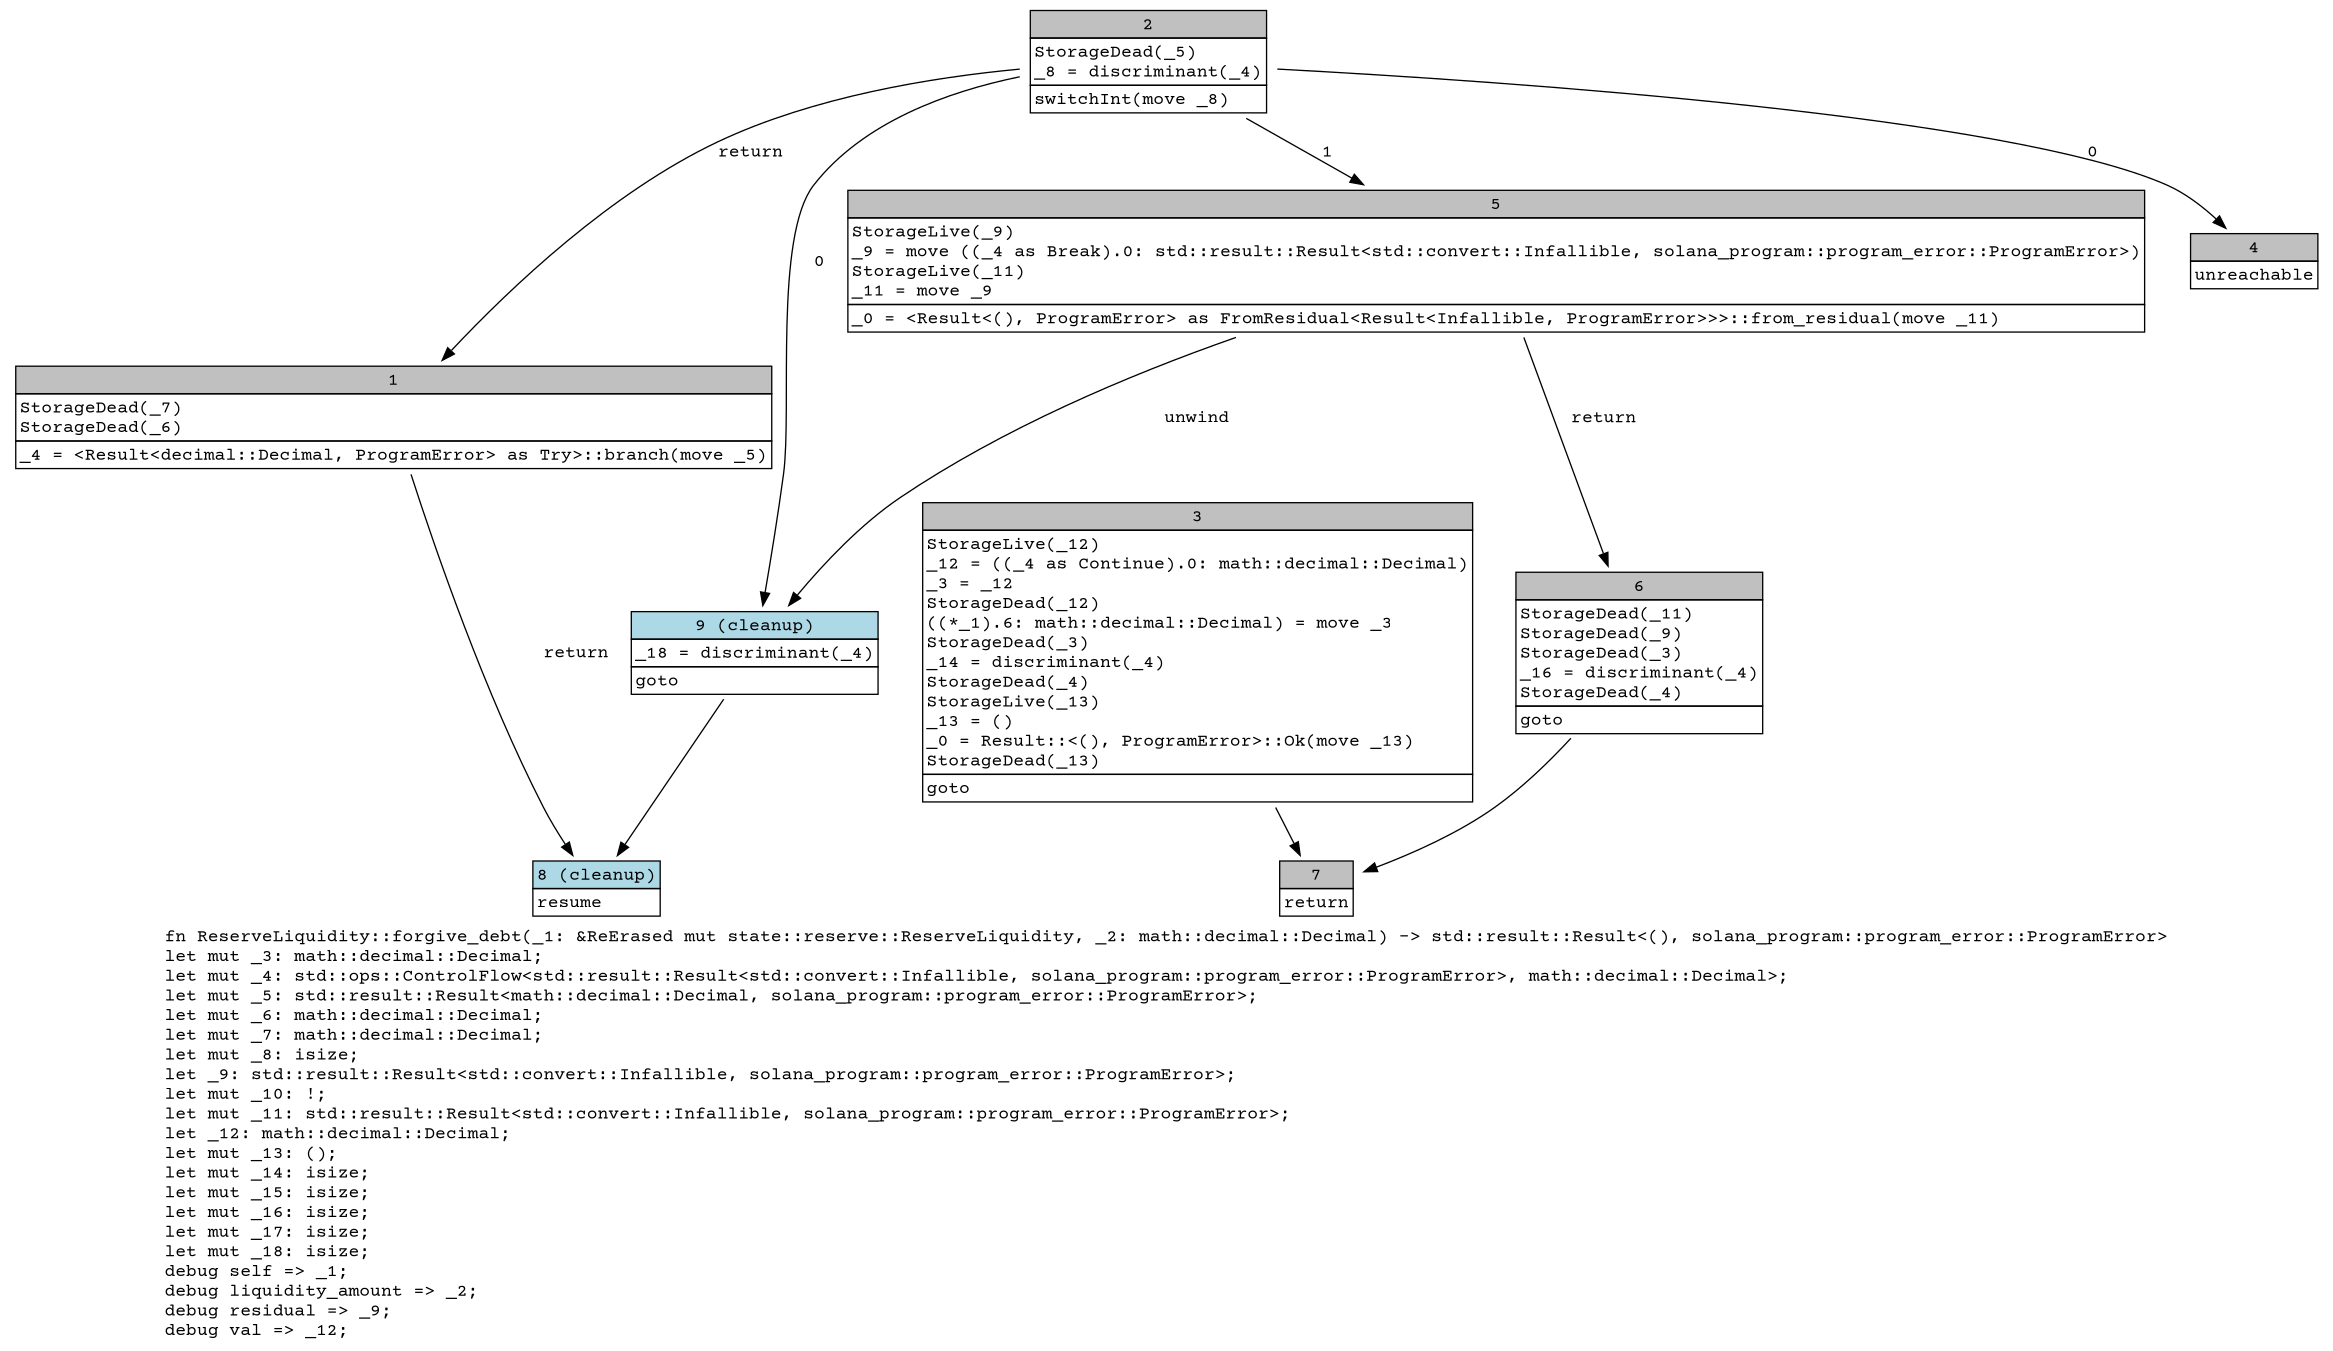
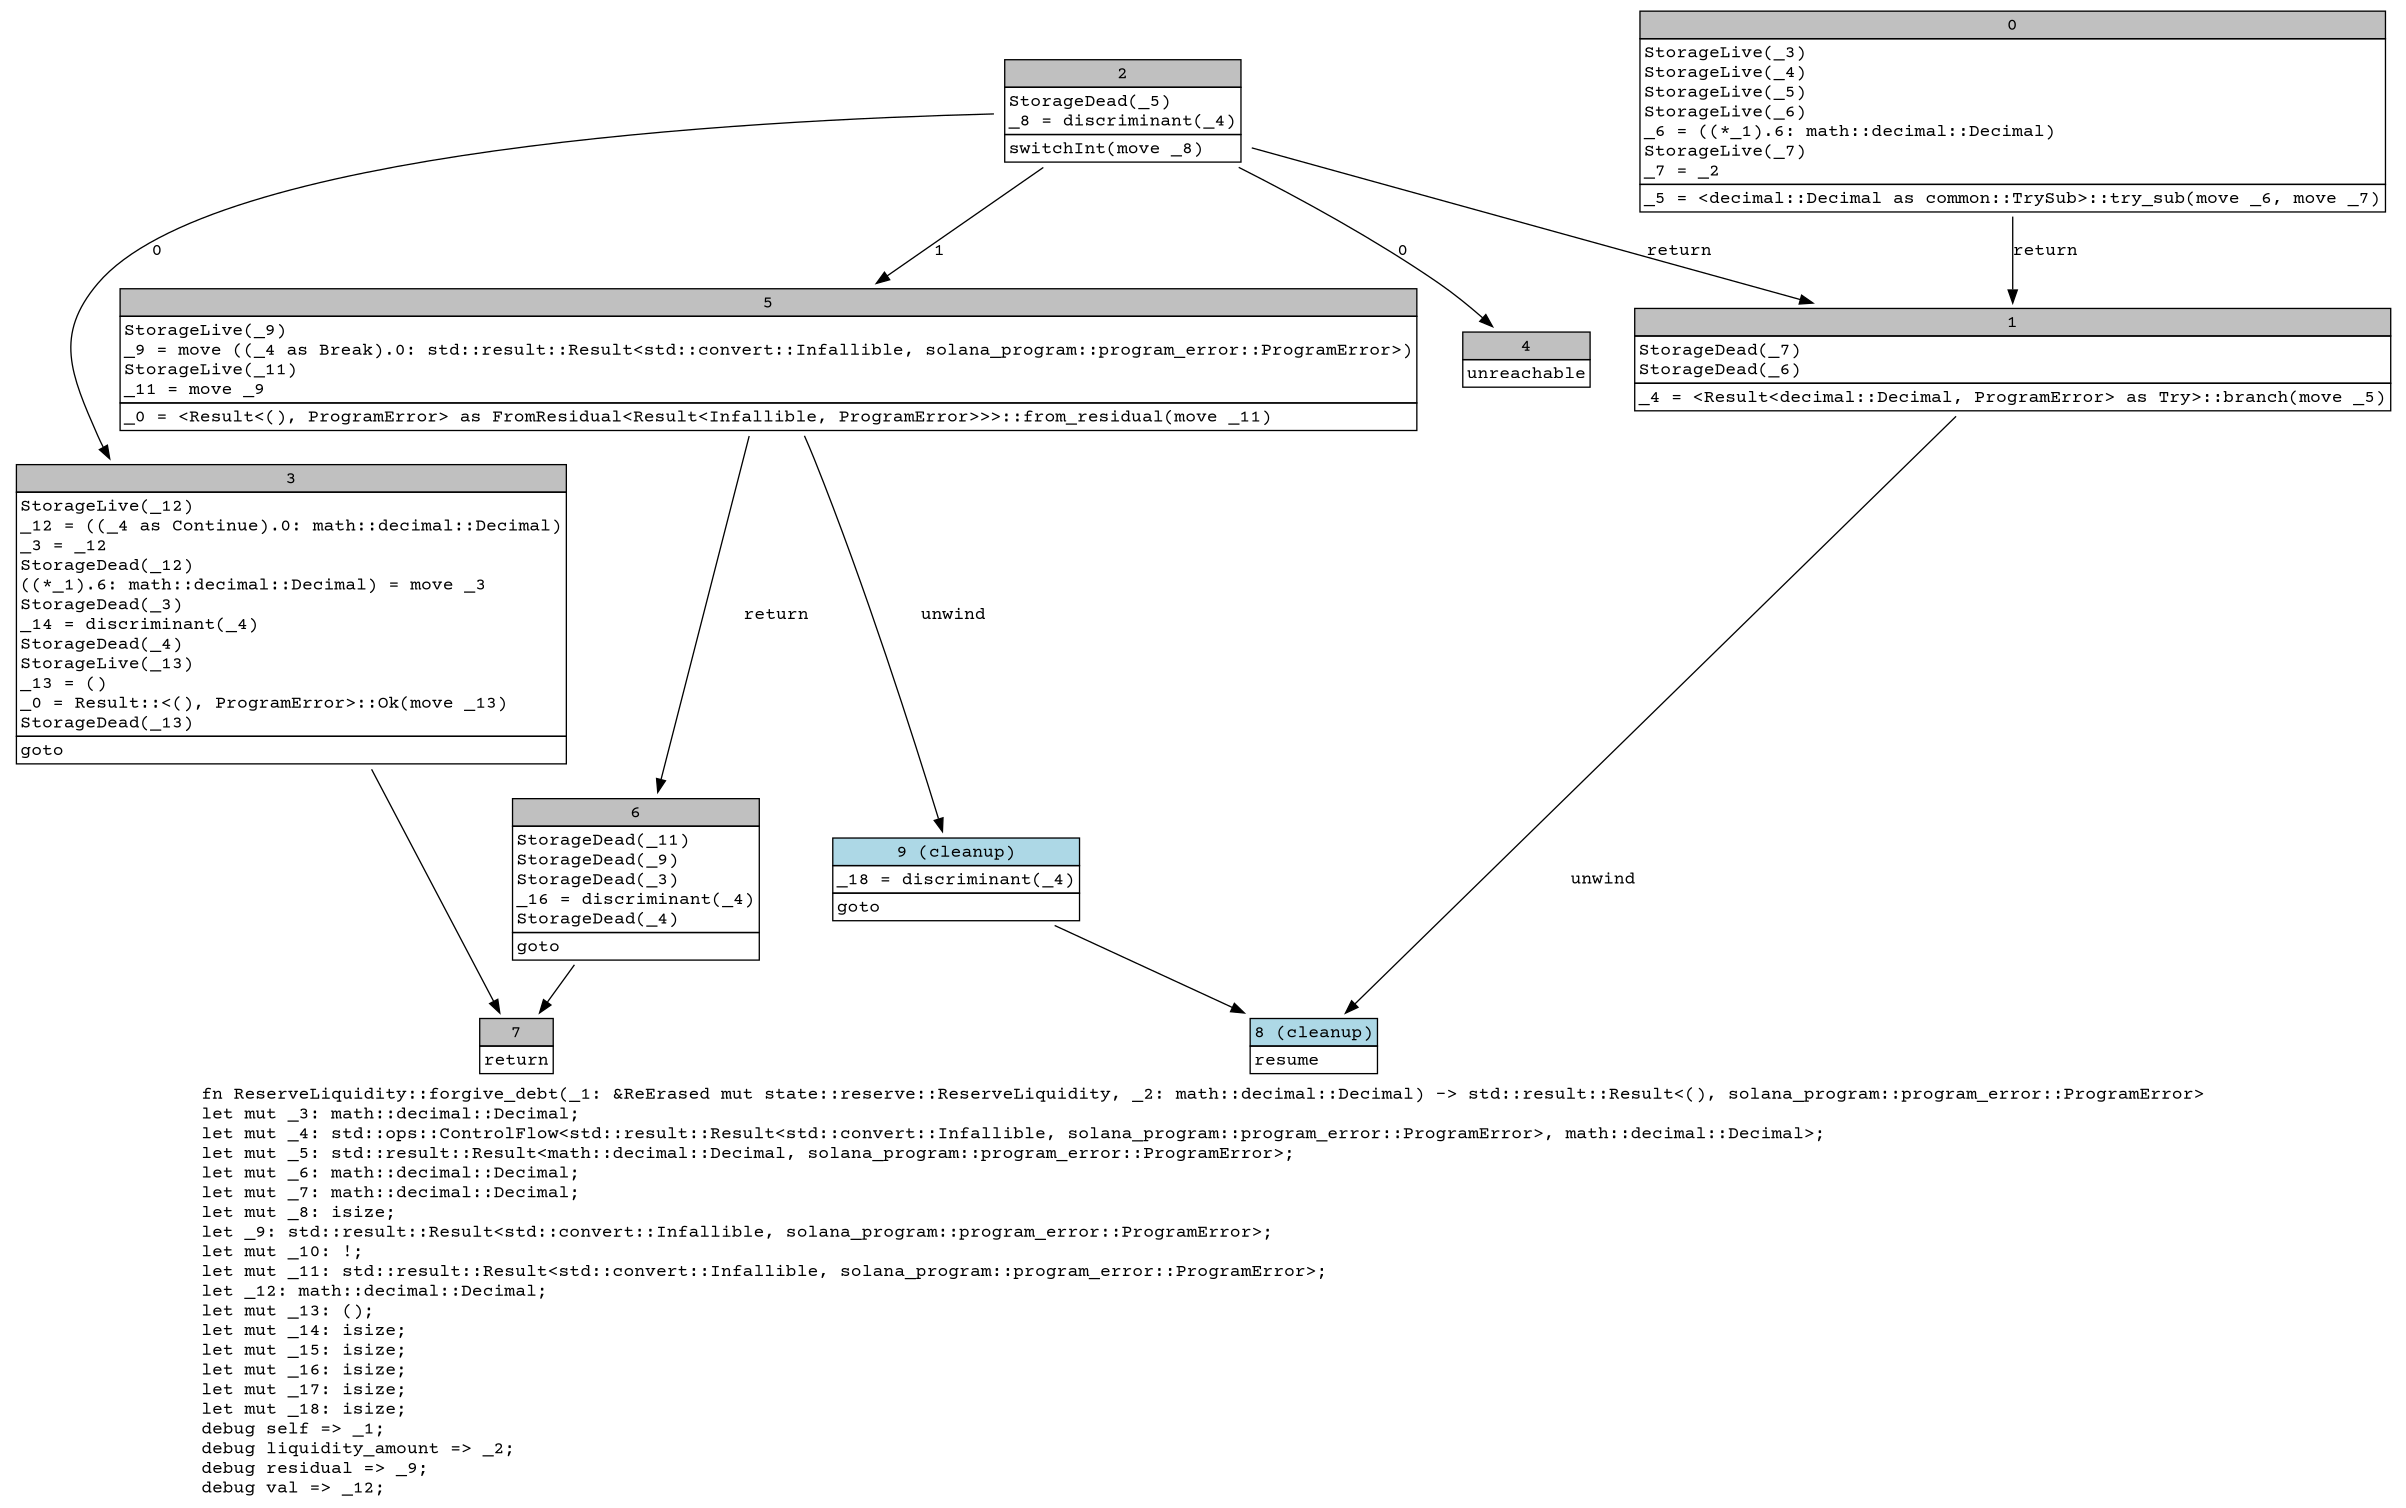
node "0": added
edge "2" -> "9 (cleanup)": now "2" -> "3"
edge "1" -> "8 (cleanup)": label "return" -> "unwind"
